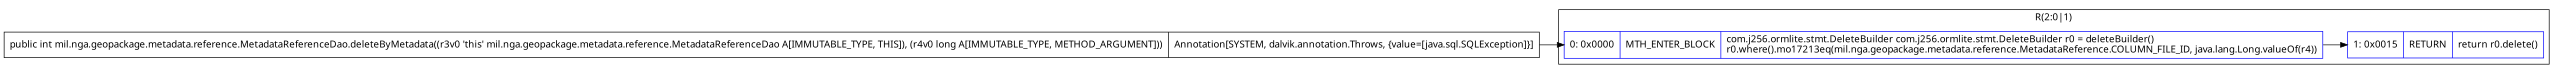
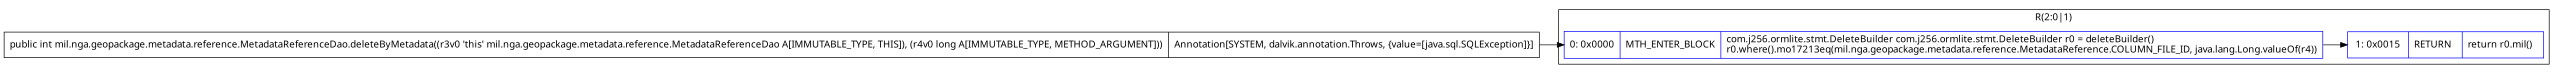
node "1: 0x0015": text "return r0.delete()" -> "return r0.mil()"
